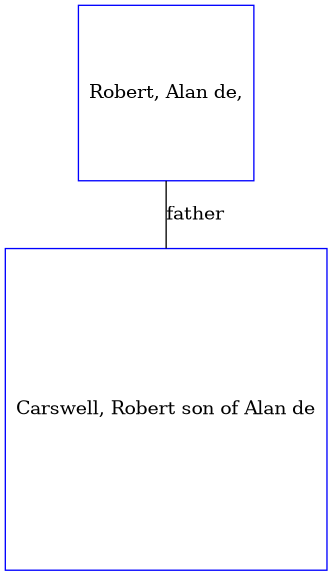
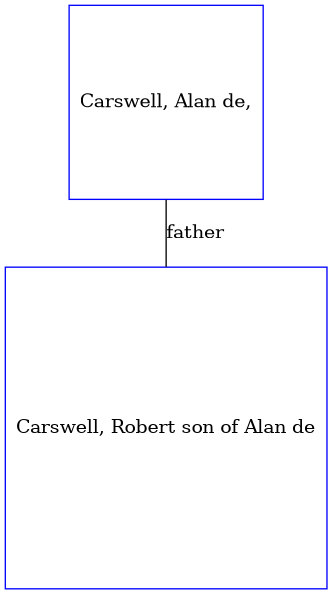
node "Robert, Alan de,": label "Robert, Alan de," -> "Carswell, Alan de,"
